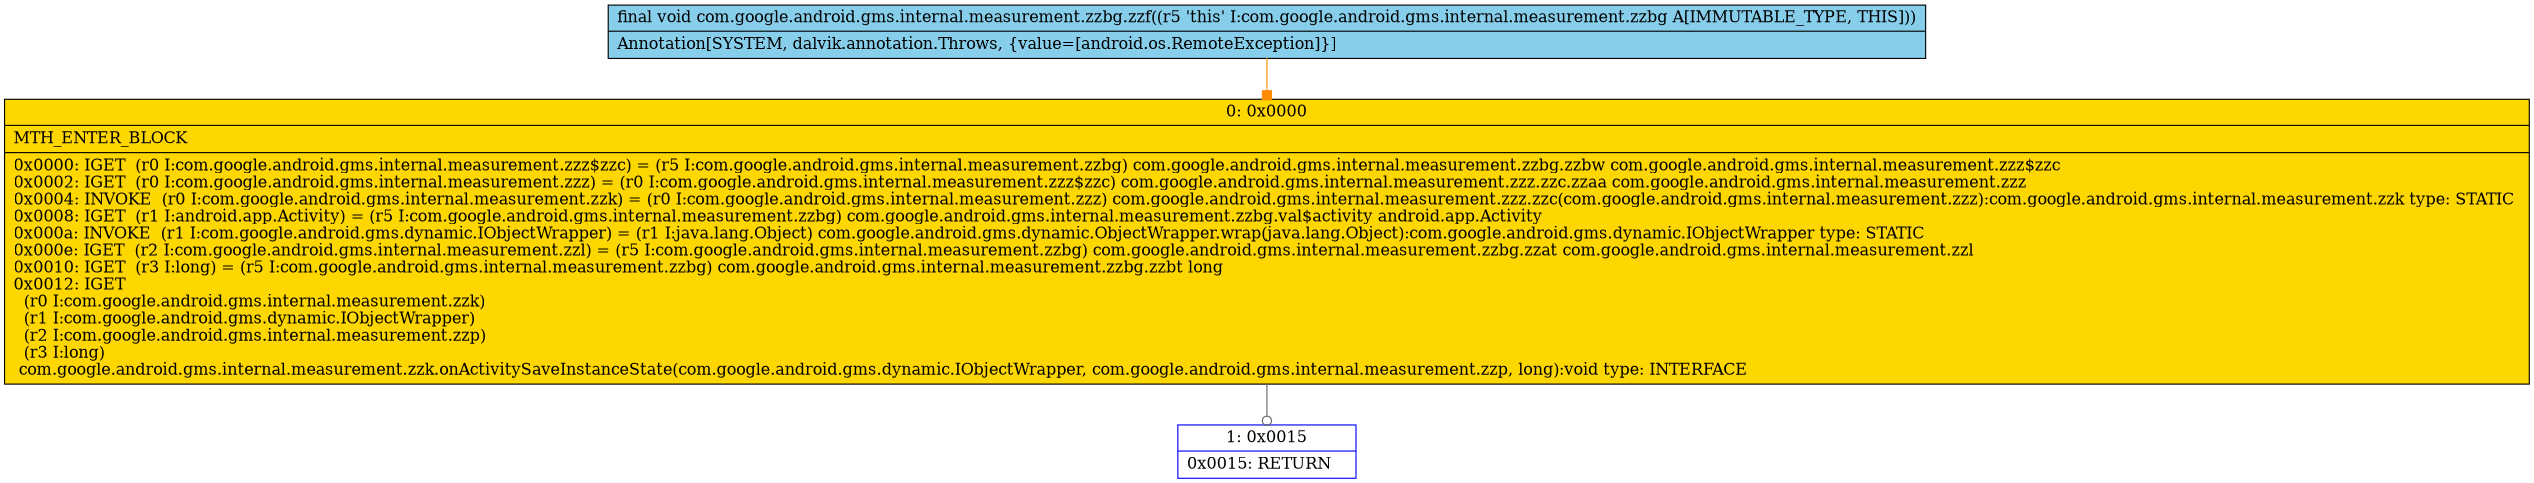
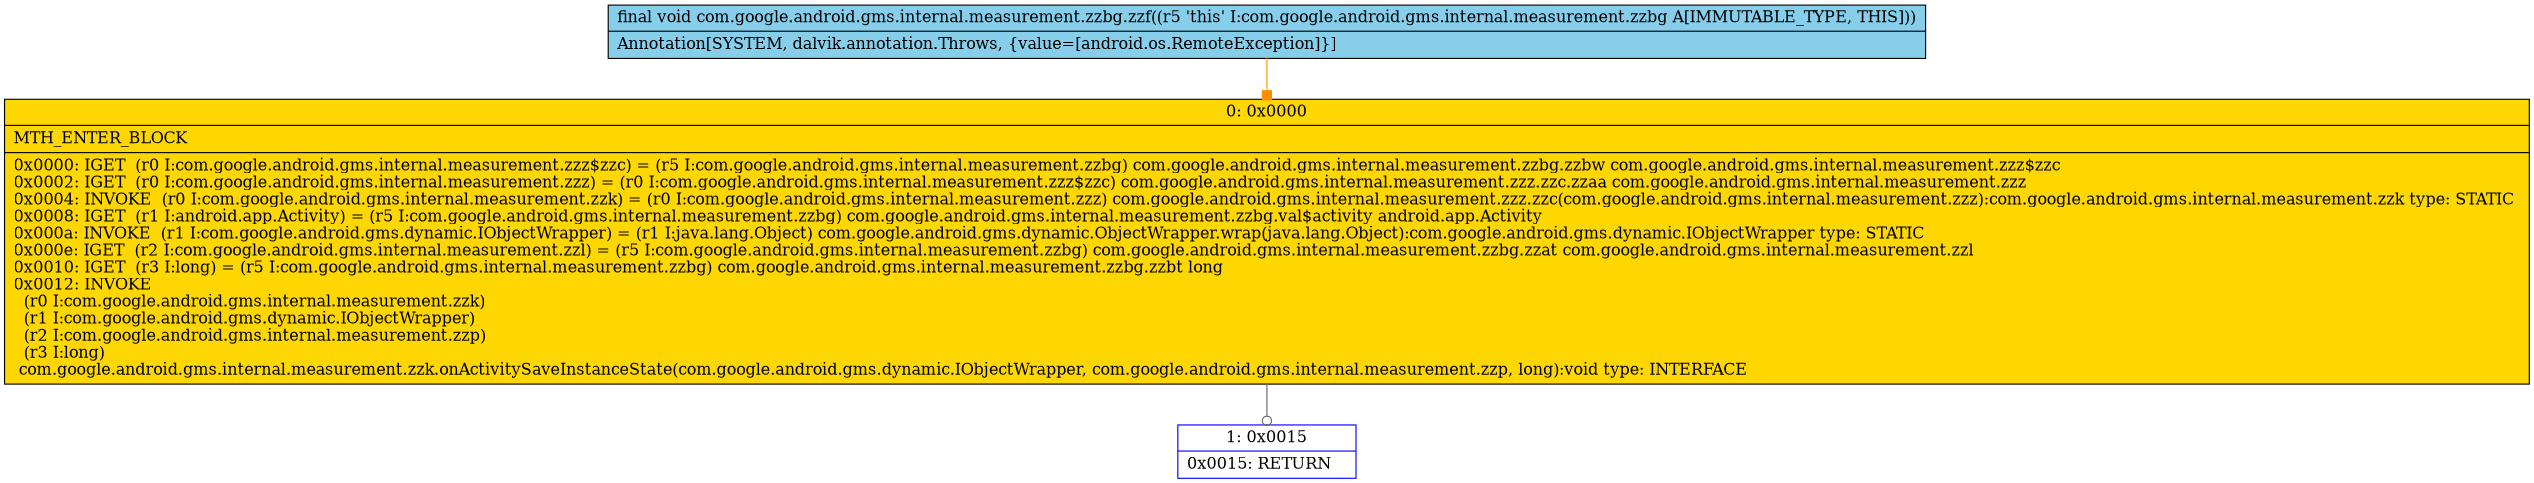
node "0: 0x0000": text "0x0012: IGET" -> "0x0012: INVOKE"
